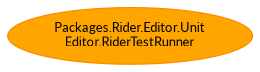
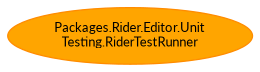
node "Packages.Rider.Editor.Unit Editor.RiderTestRunner": label "Packages.Rider.Editor.Unit Editor.RiderTestRunner" -> "Packages.Rider.Editor.Unit Testing.RiderTestRunner"
